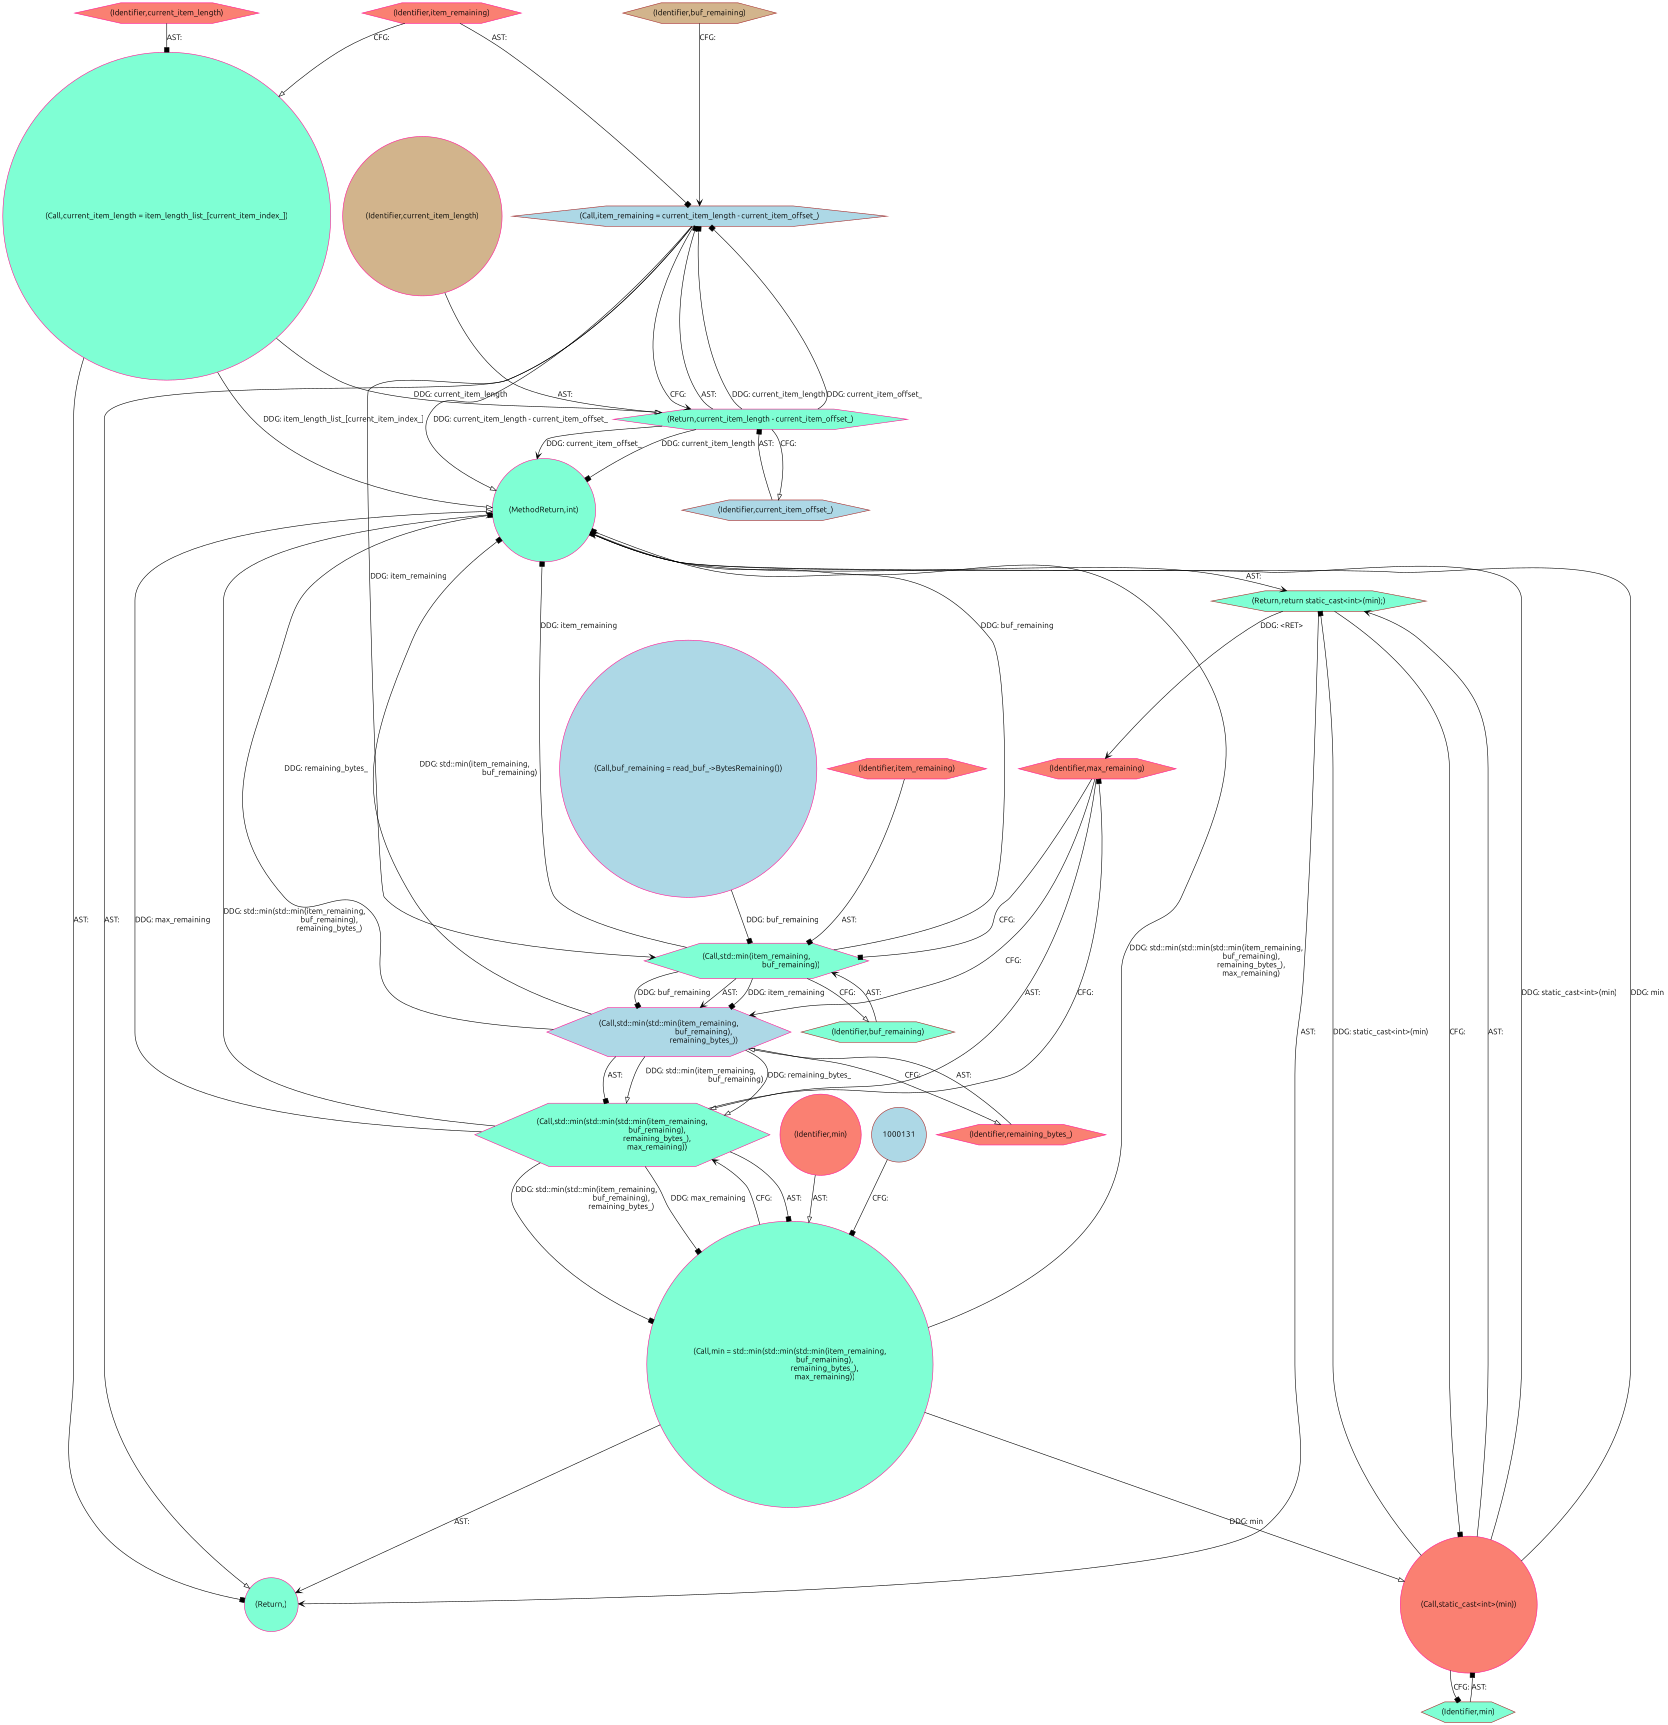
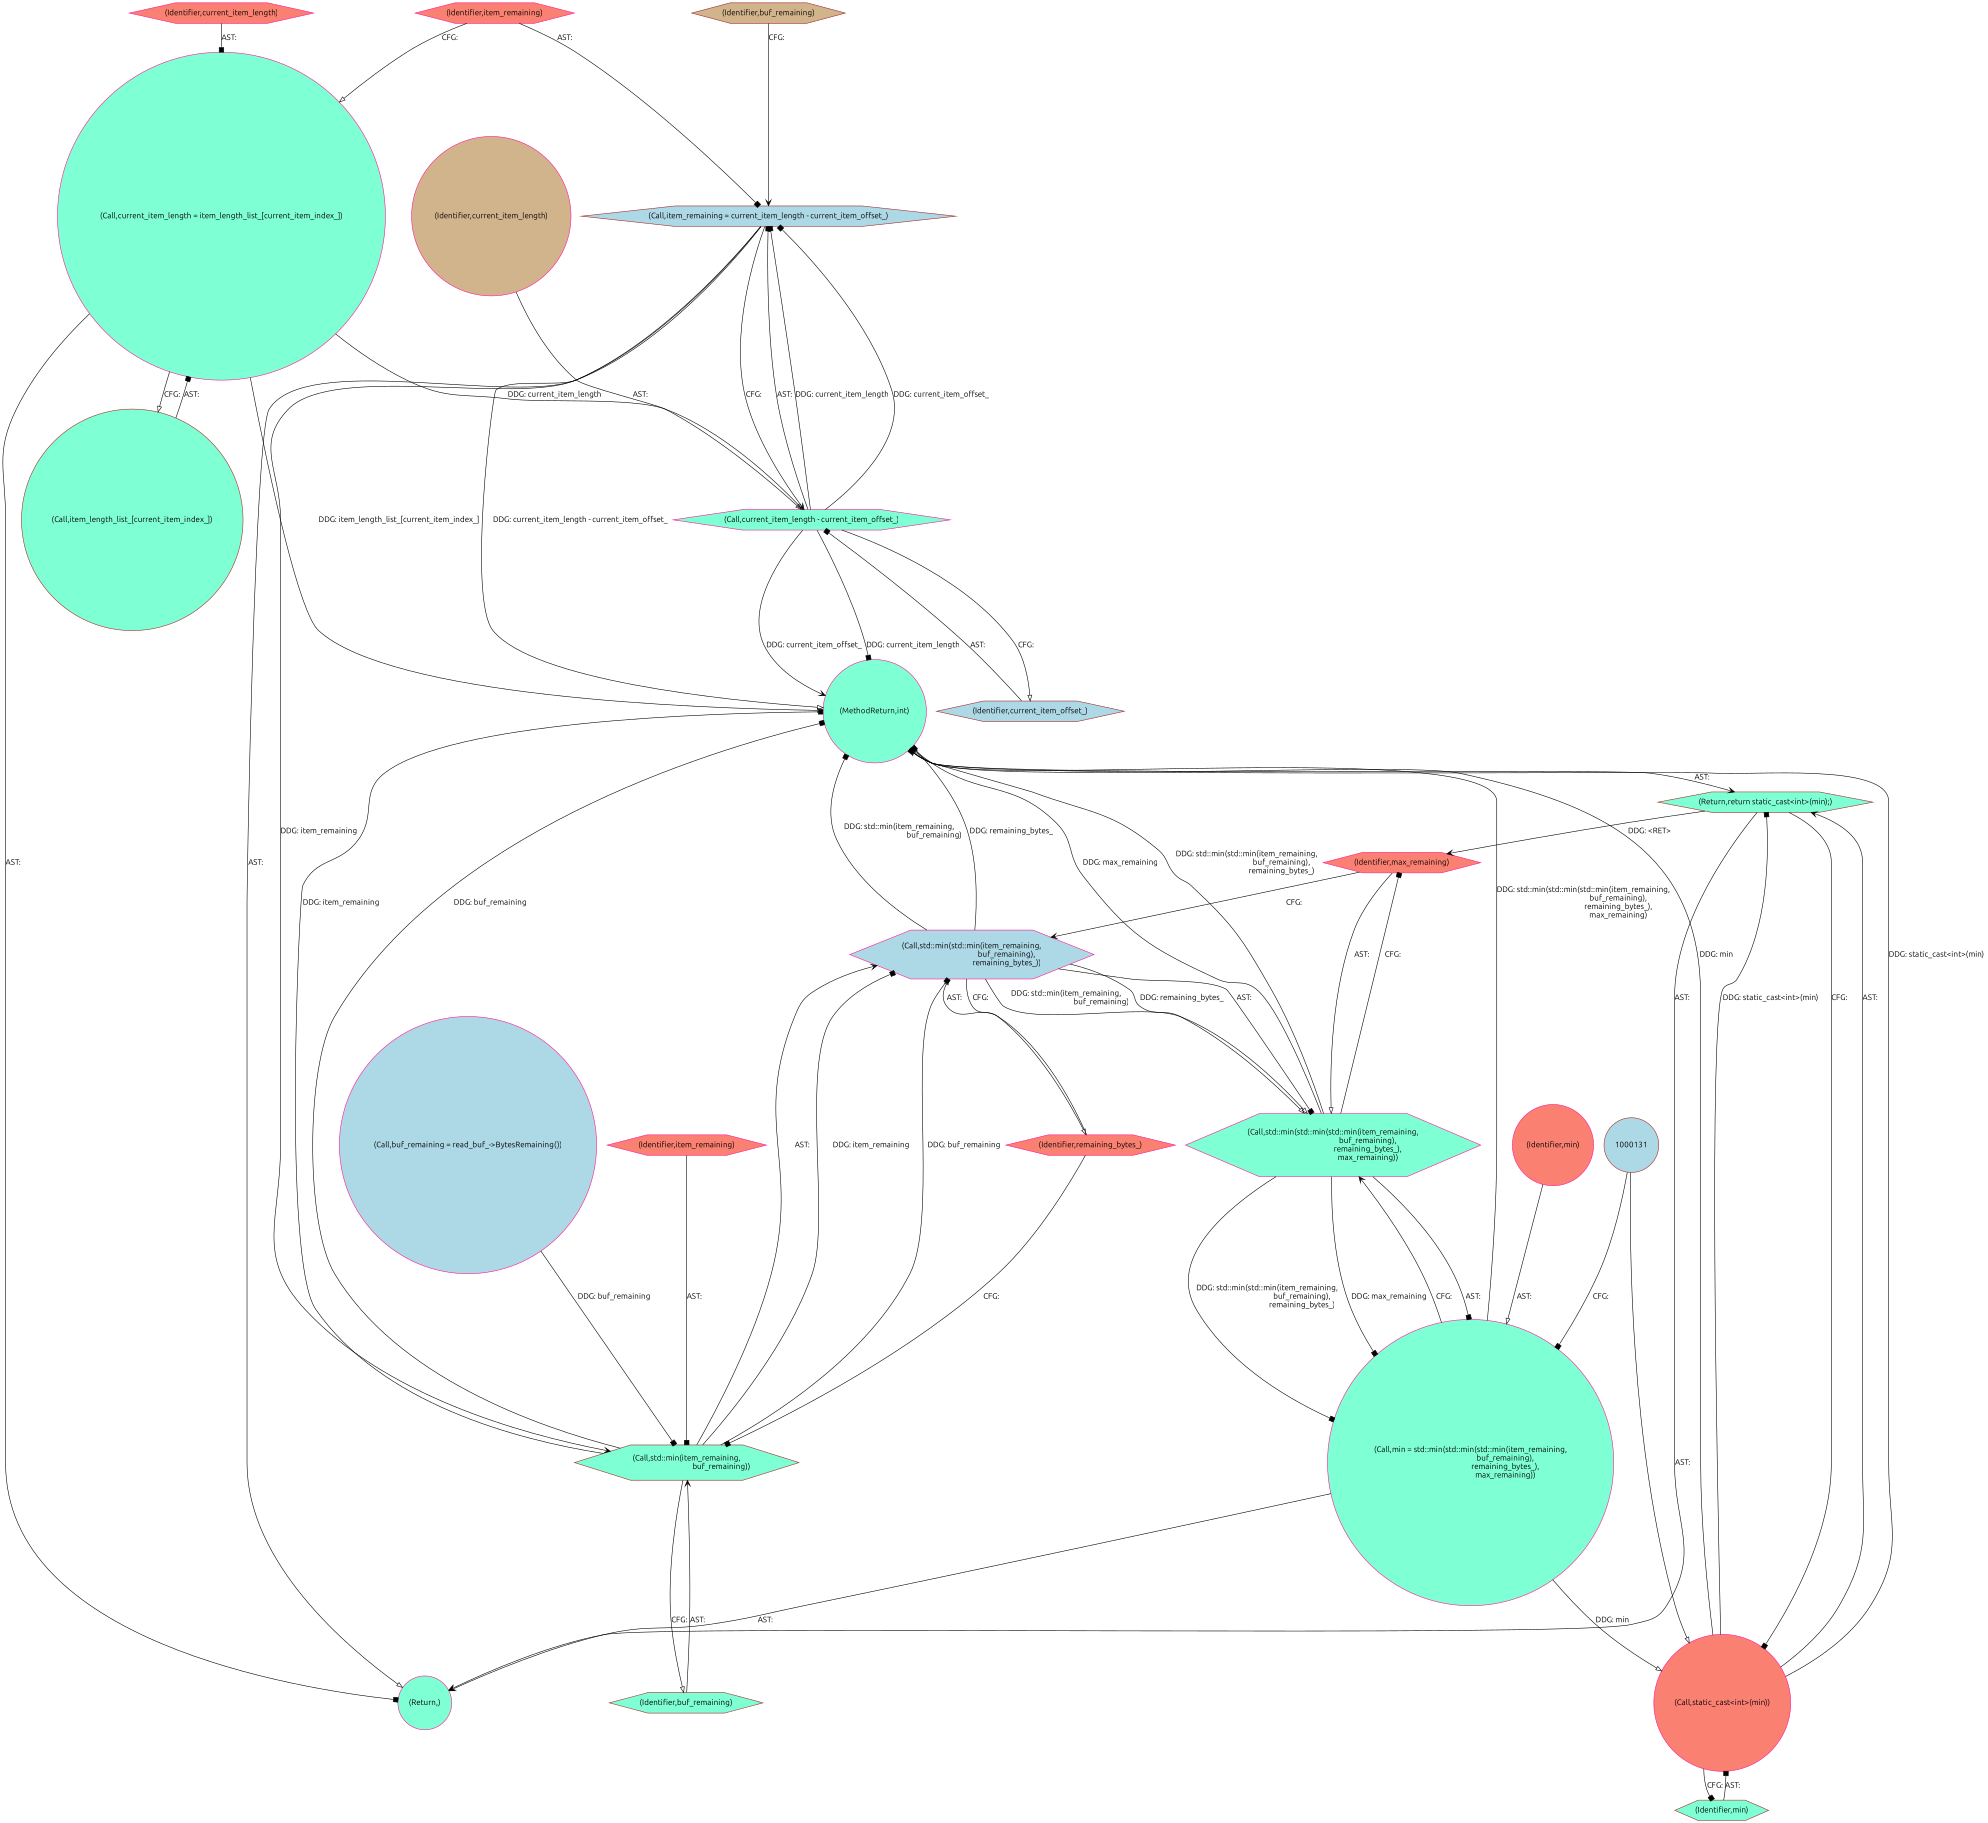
node "(Return,current_item_length - current_item_offset_)": label "(Return,current_item_length - current_item_offset_)" -> "(Call,current_item_length - current_item_offset_)"
node "(Call,item_length_list_[current_item_index_])": added
edge "(Identifier,max_remaining)" -> "(Call,std::min(item_remaining, buf_remaining))": now "(Identifier,remaining_bytes_)" -> "(Call,std::min(item_remaining, buf_remaining))"
node "(Call,std::min(item_remaining, buf_remaining))": color deeppink -> brown
edge "1000131" -> "(Call,static_cast<int>(min))": added, label "AST:"
